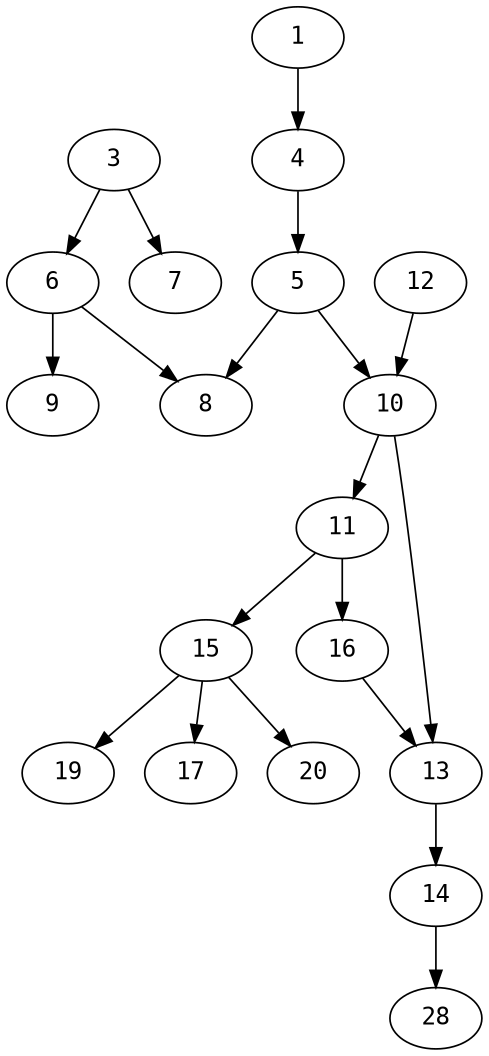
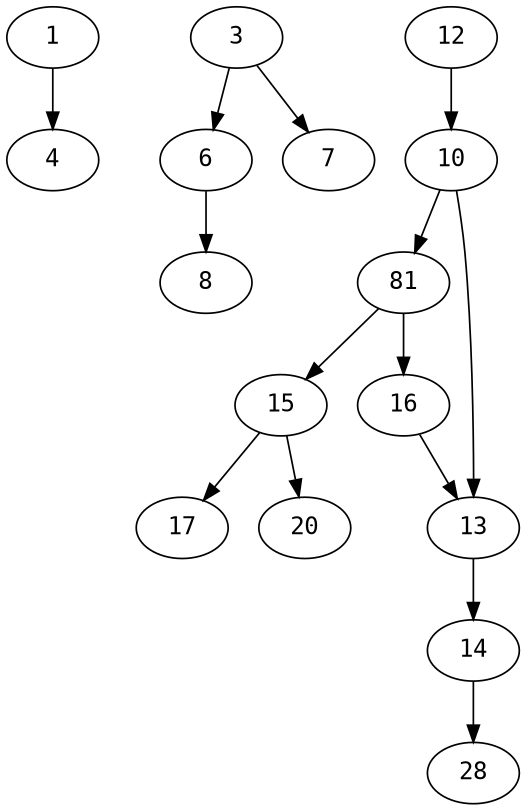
node "5": removed
node "9": removed
node "11": label "11" -> "81"
node "19": removed
